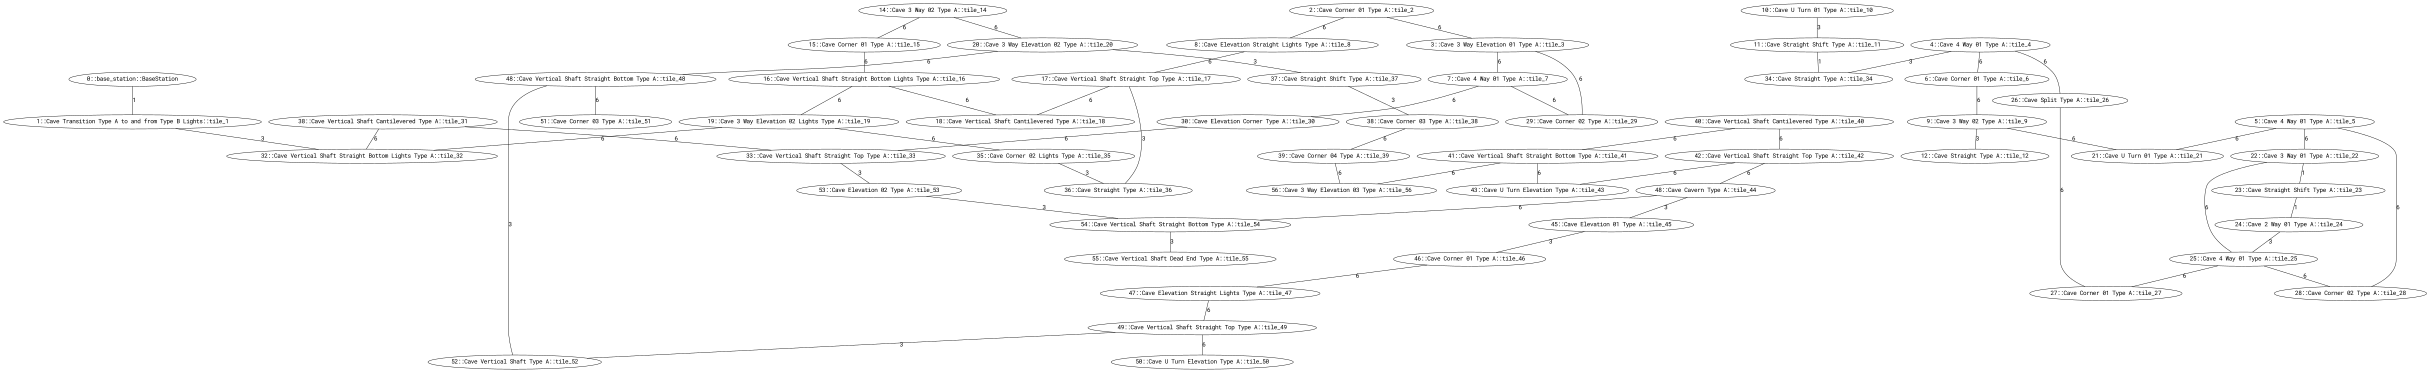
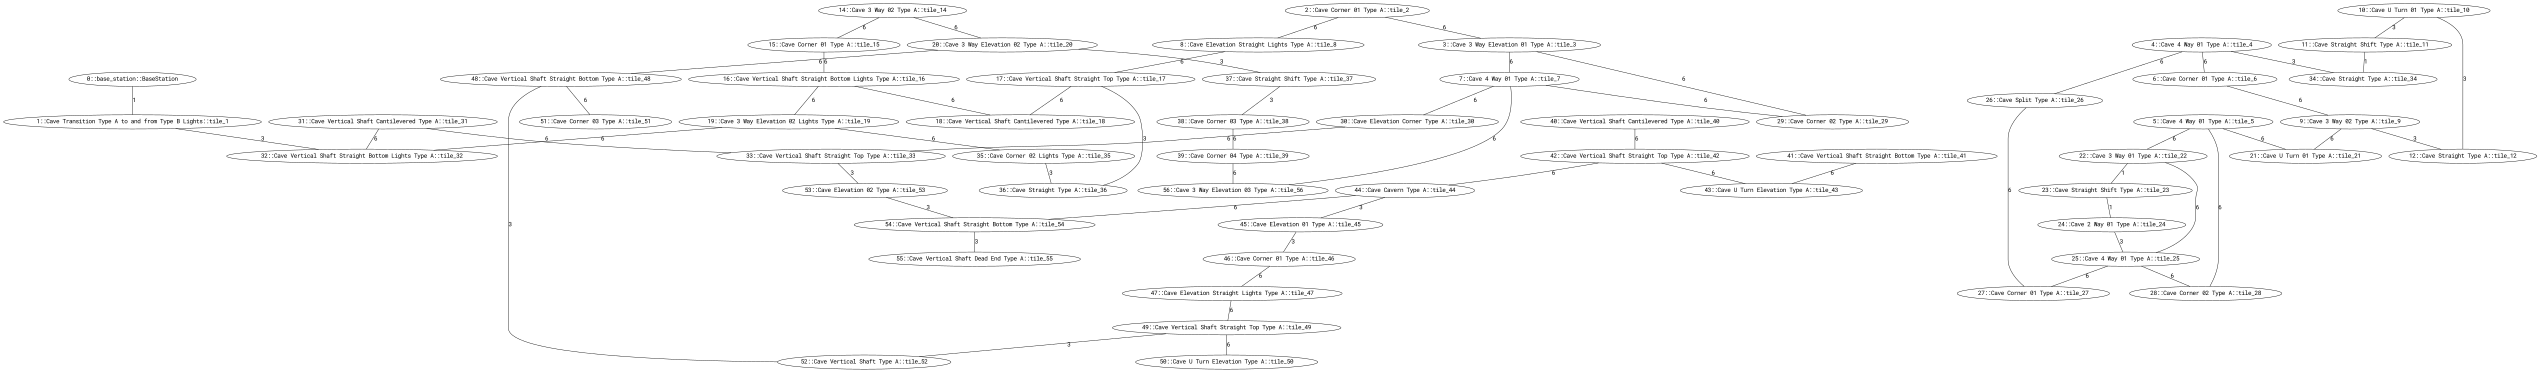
edge "10::Cave U Turn 01 Type A::tile_10" -- "12::Cave Straight Type A::tile_12": added, label "3"
node "38::Cave Vertical Shaft Cantilevered Type A::tile_31": label "38::Cave Vertical Shaft Cantilevered Type A::tile_31" -> "31::Cave Vertical Shaft Cantilevered Type A::tile_31"
edge "40::Cave Vertical Shaft Cantilevered Type A::tile_40" -- "41::Cave Vertical Shaft Straight Bottom Type A::tile_41": removed, label "6"
edge "41::Cave Vertical Shaft Straight Bottom Type A::tile_41" -- "56::Cave 3 Way Elevation 03 Type A::tile_56": now "7::Cave 4 Way 01 Type A::tile_7" -- "56::Cave 3 Way Elevation 03 Type A::tile_56"
node "48::Cave Cavern Type A::tile_44": label "48::Cave Cavern Type A::tile_44" -> "44::Cave Cavern Type A::tile_44"
